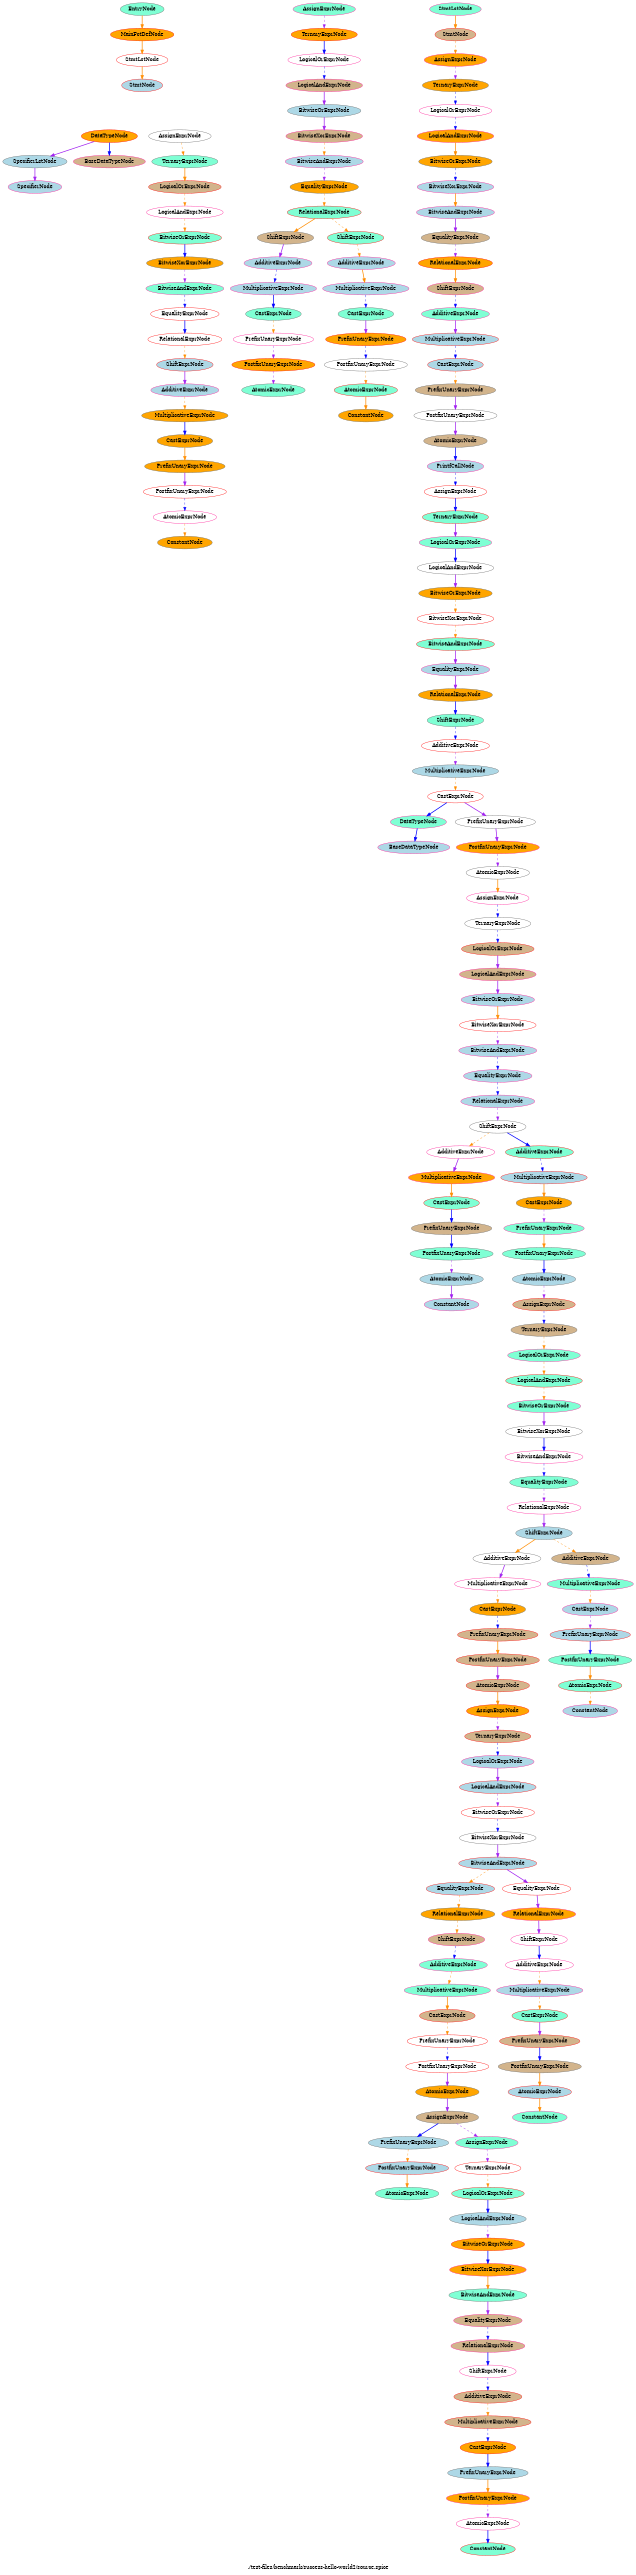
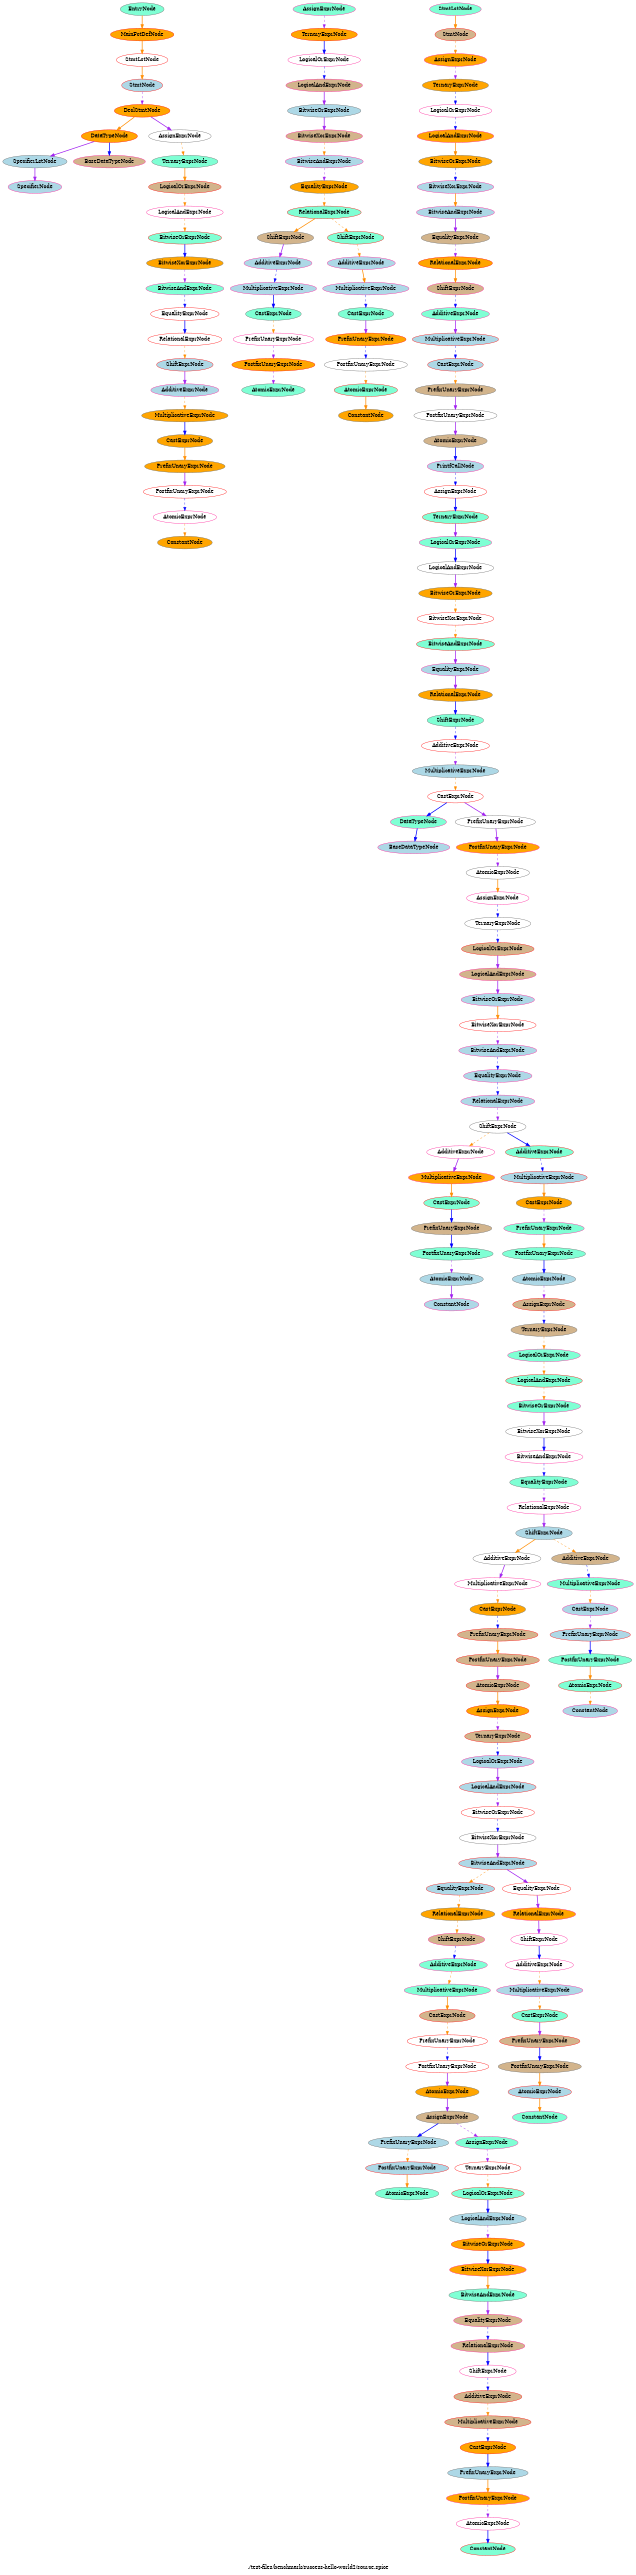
node "DeclStmtNode": added
